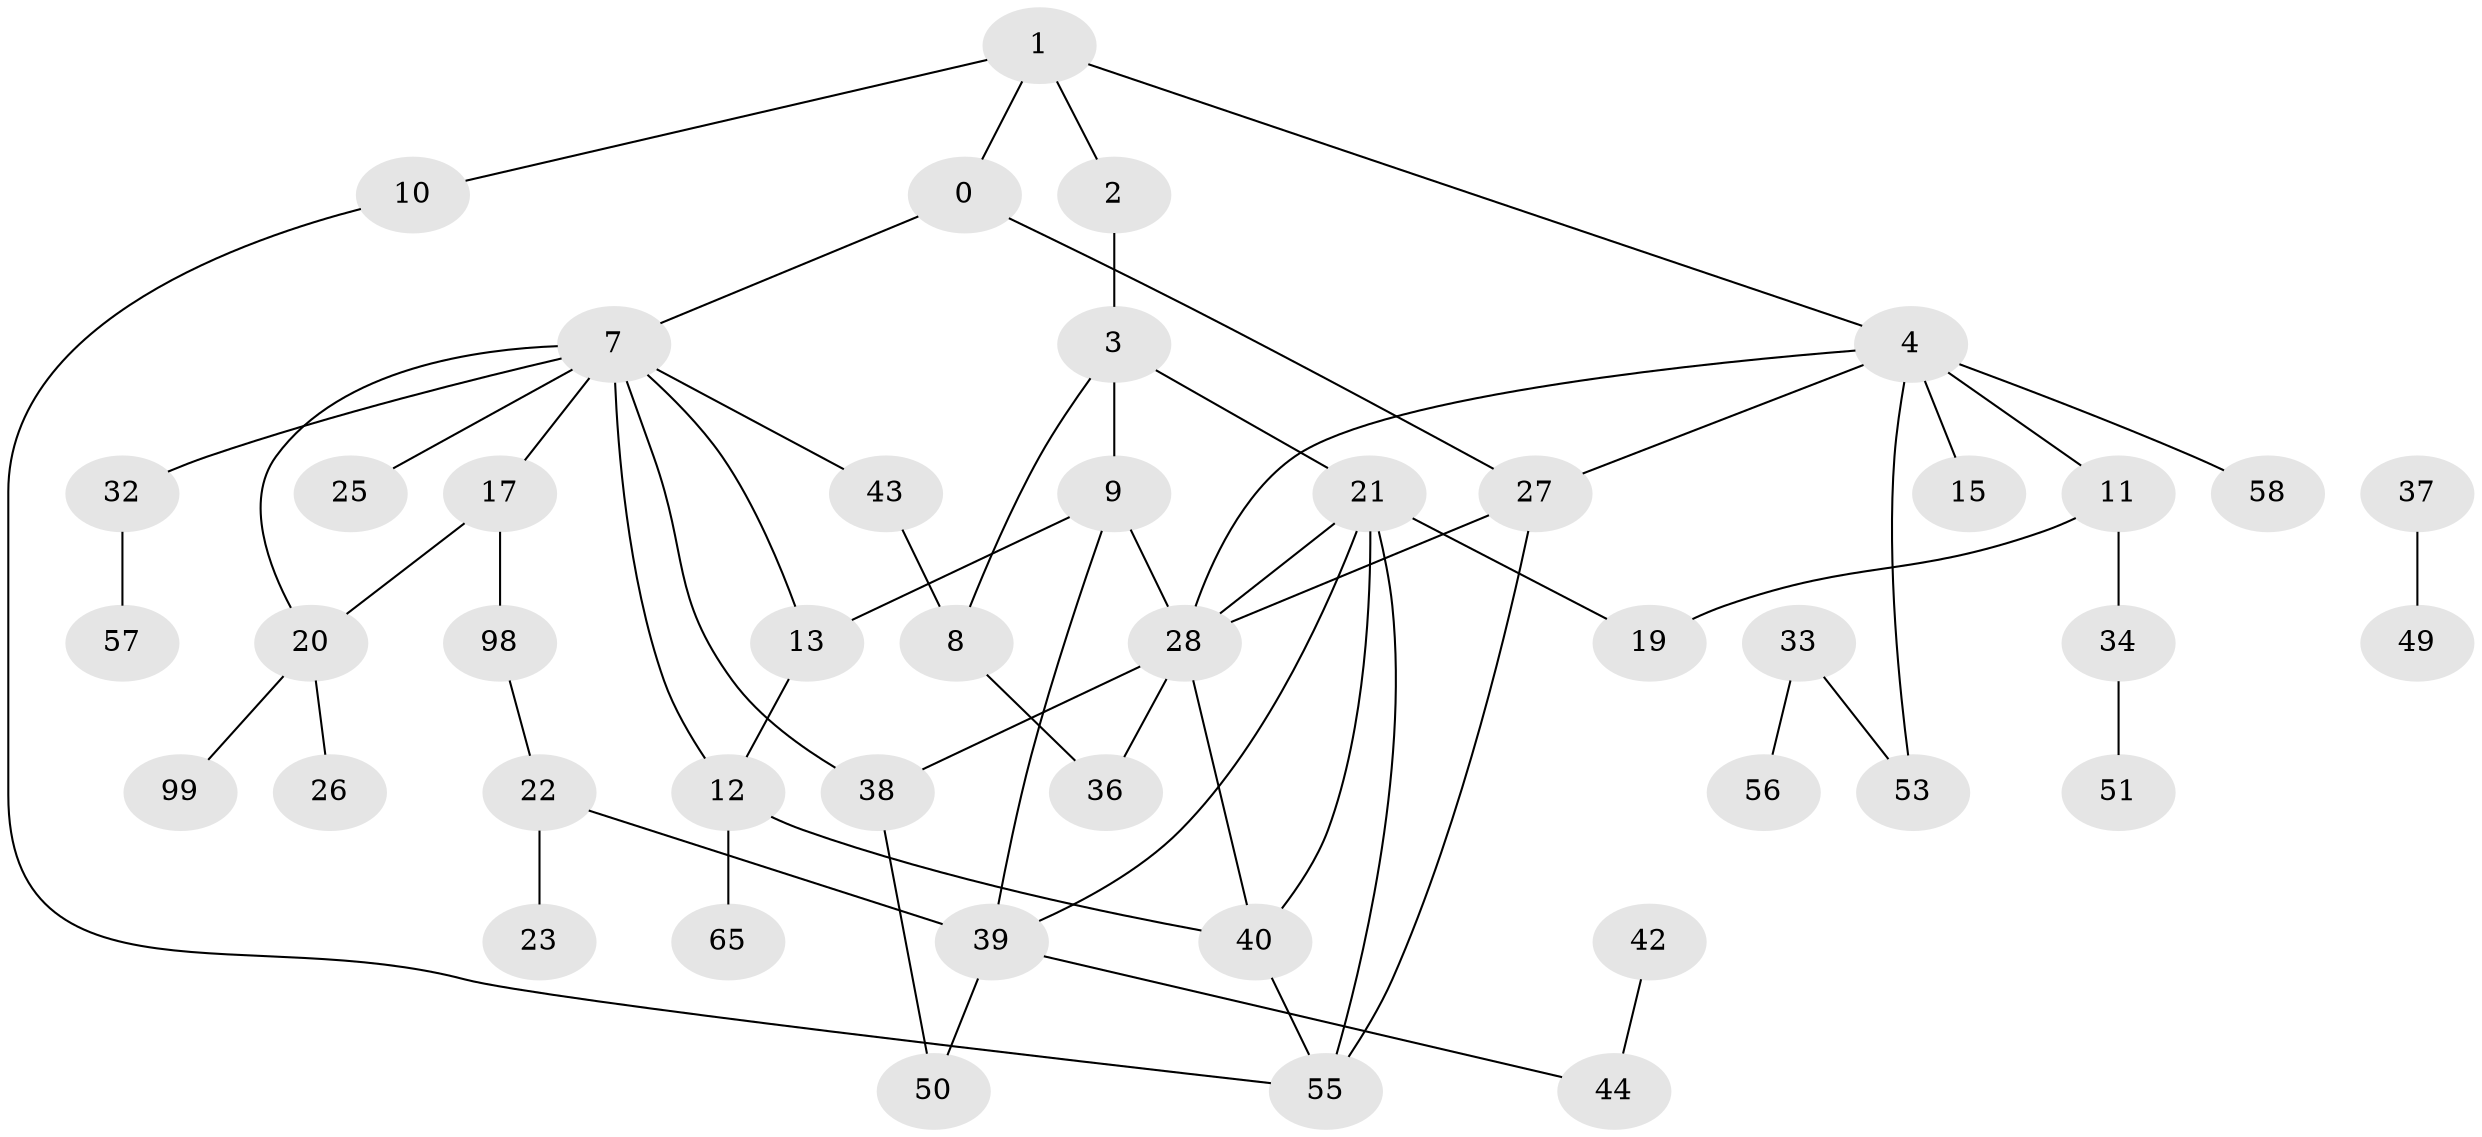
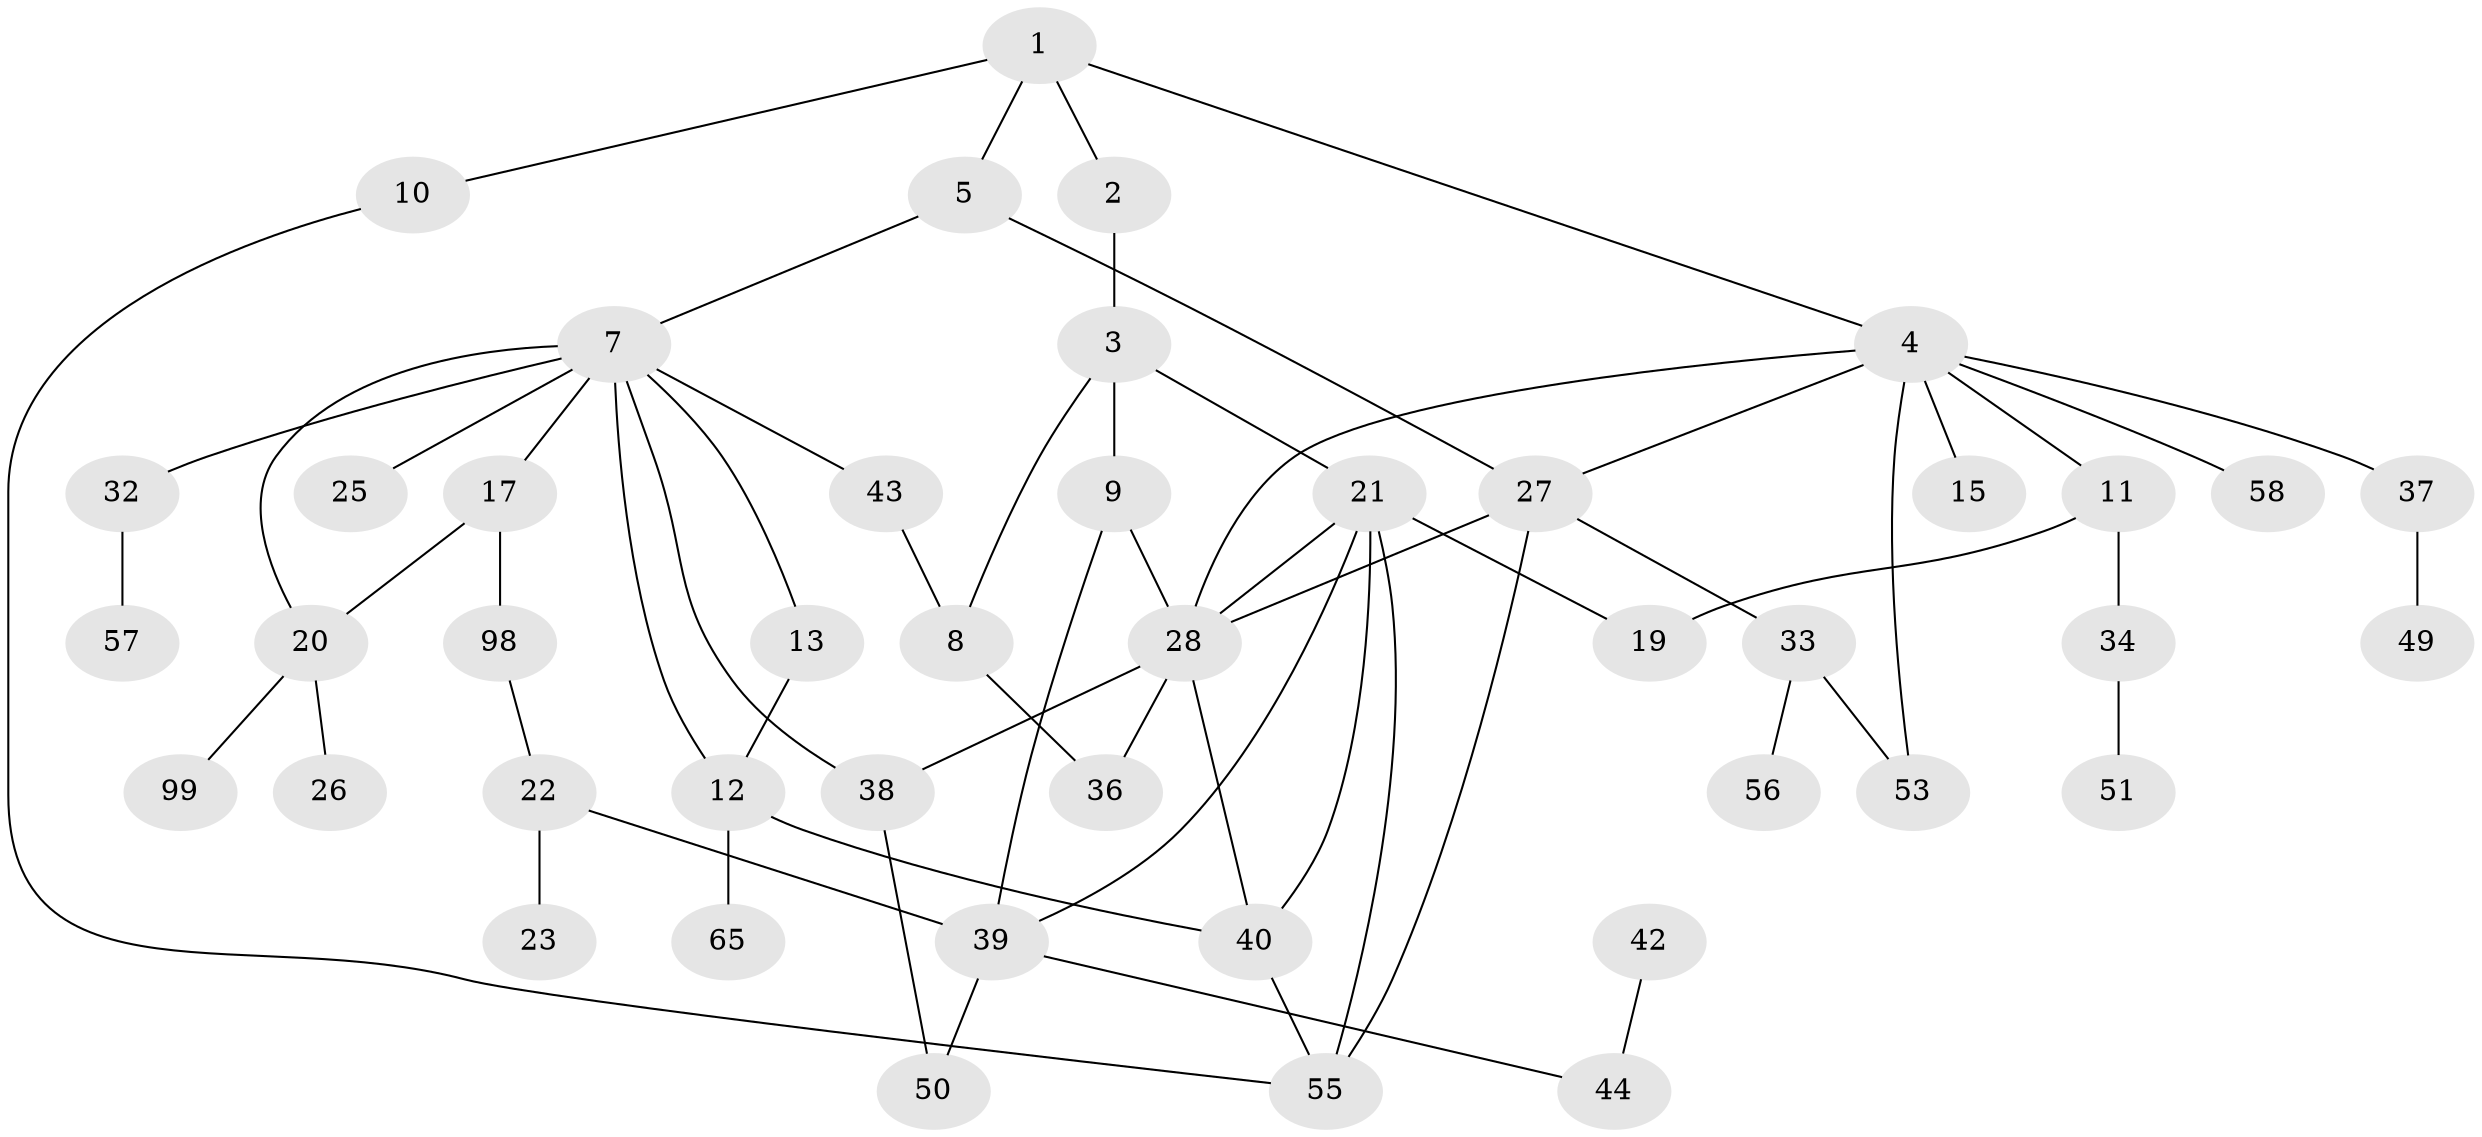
node "0": label "0" -> "5"
edge "4" -- "37": added
edge "27" -- "33": added
edge "9" -- "13": removed
